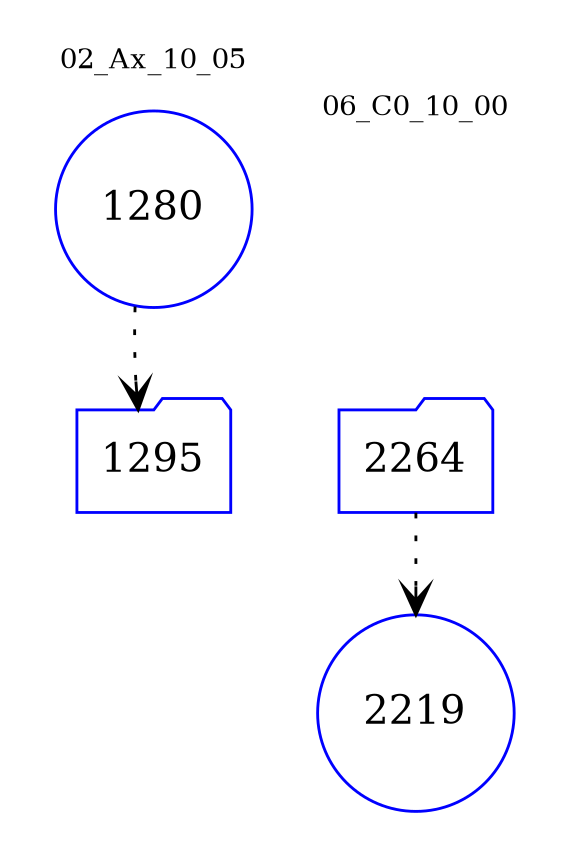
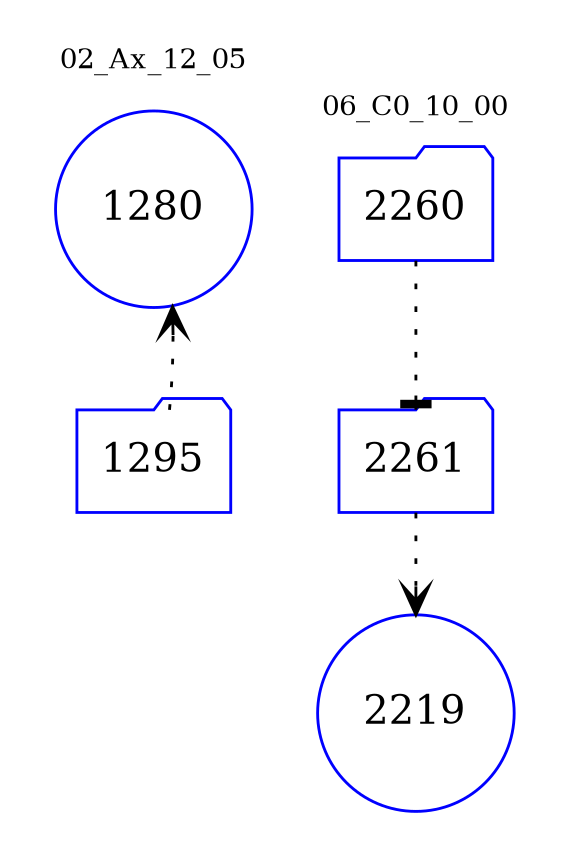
cluster "02_Ax_10_05": label "02_Ax_10_05" -> "02_Ax_12_05"
node "2260": added
edge "1280" -> "1295": reversed
node "2264": label "2264" -> "2261"
